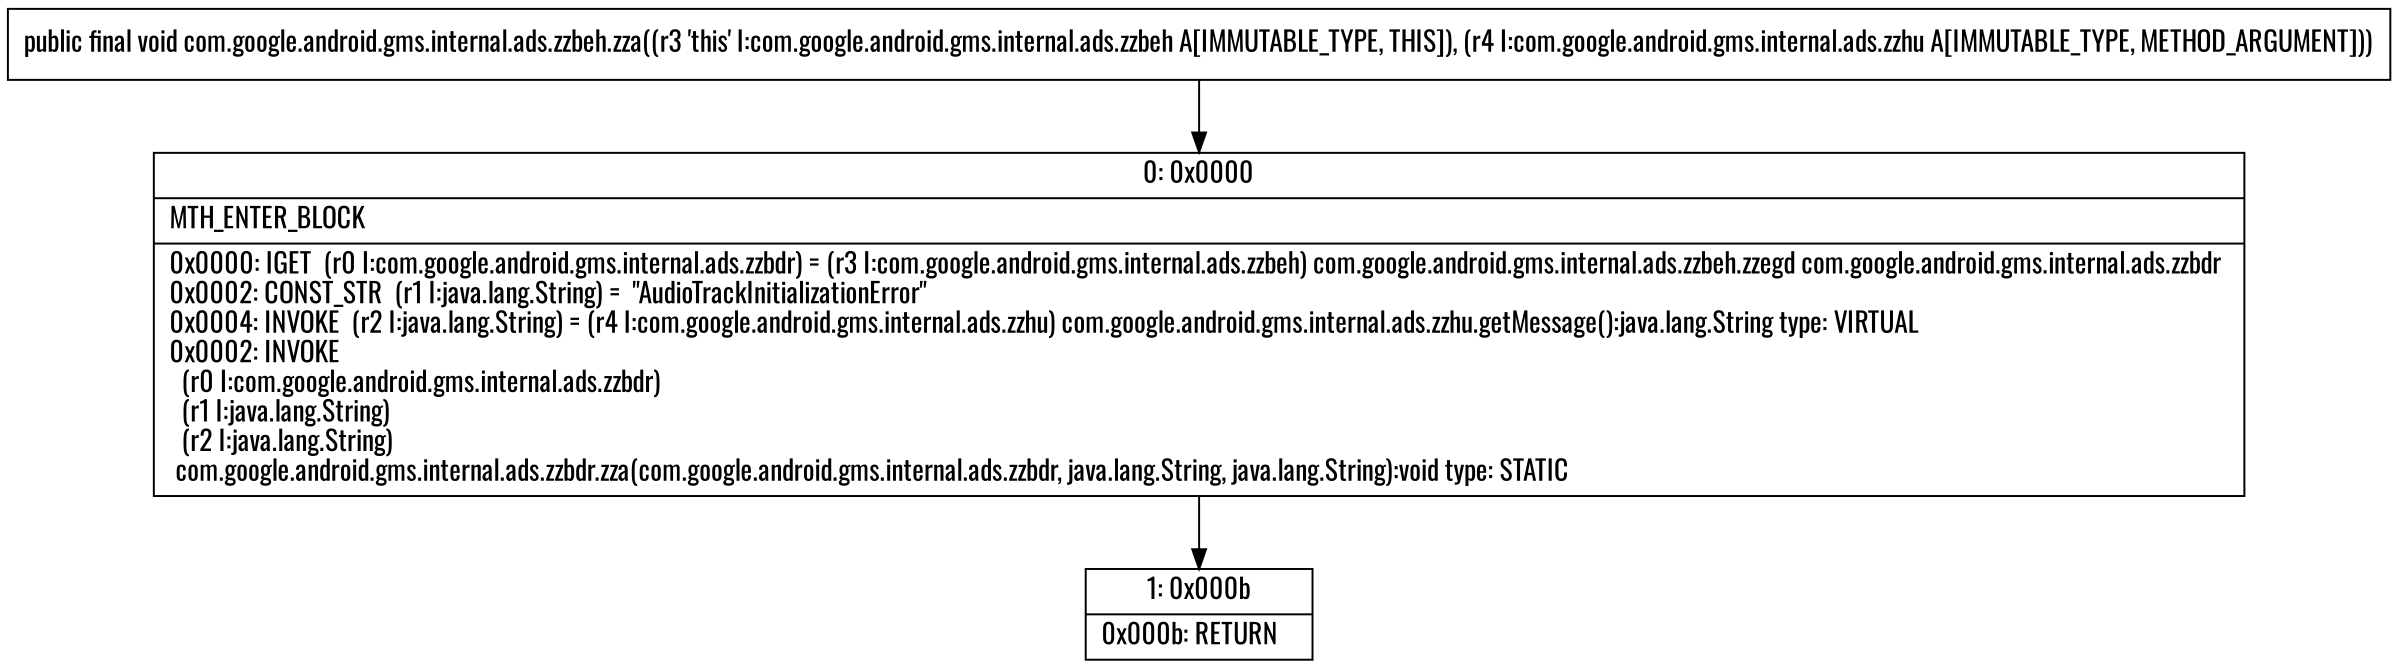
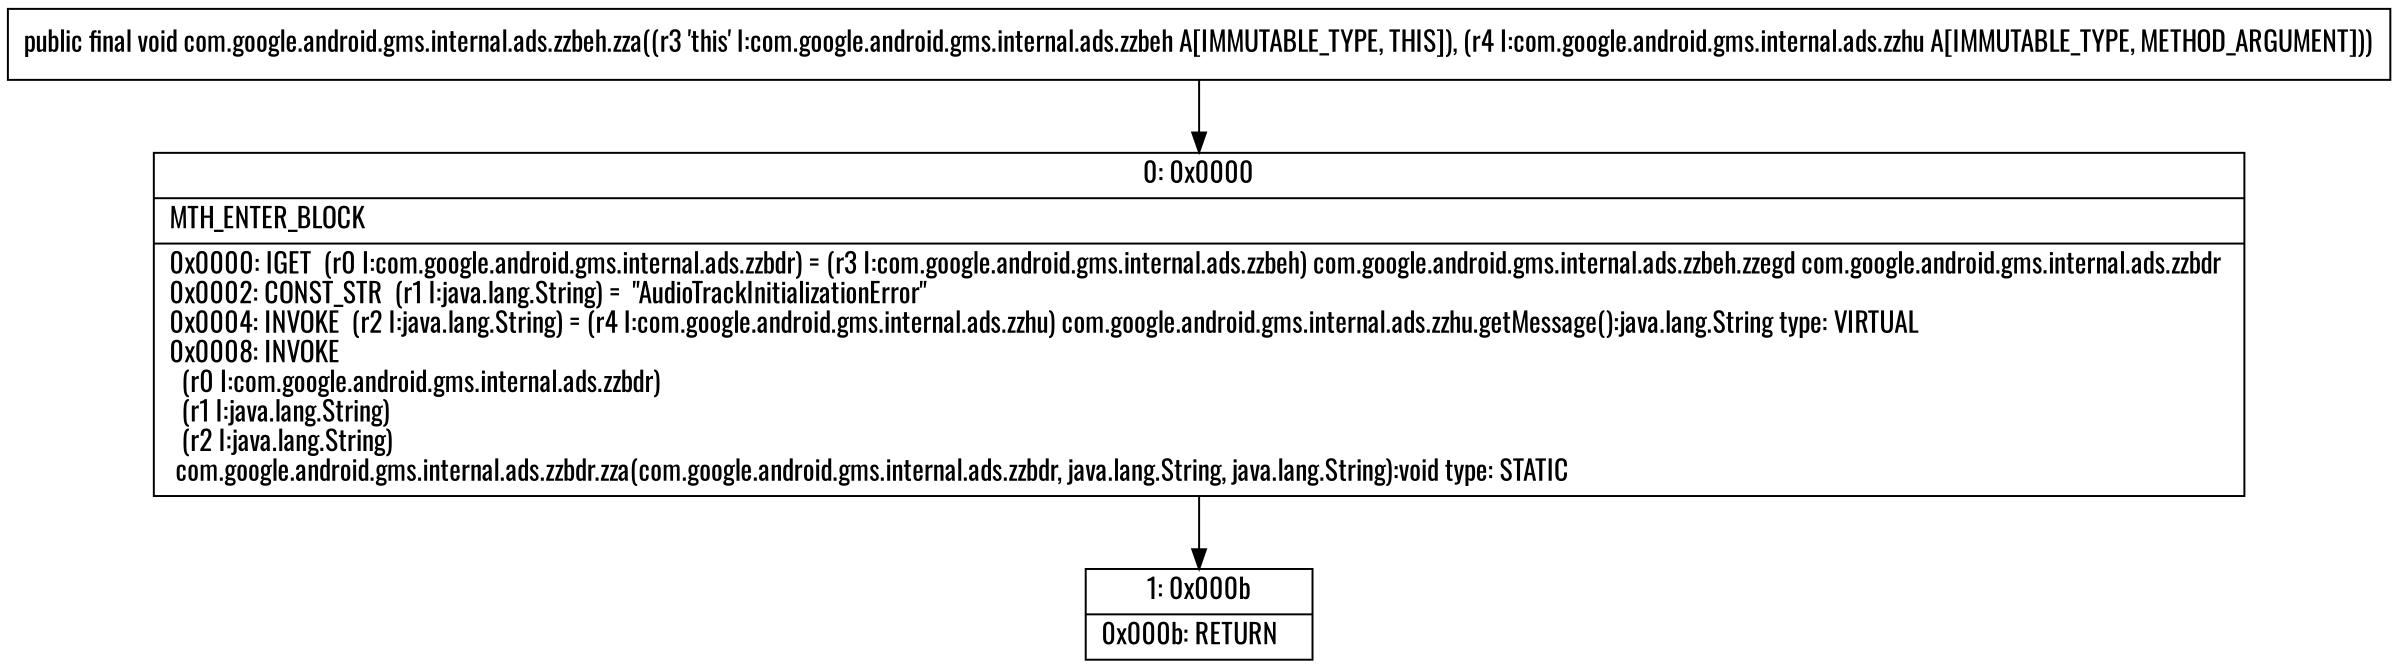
node "0: 0x0000": text "0x0002: INVOKE" -> "0x0008: INVOKE"
